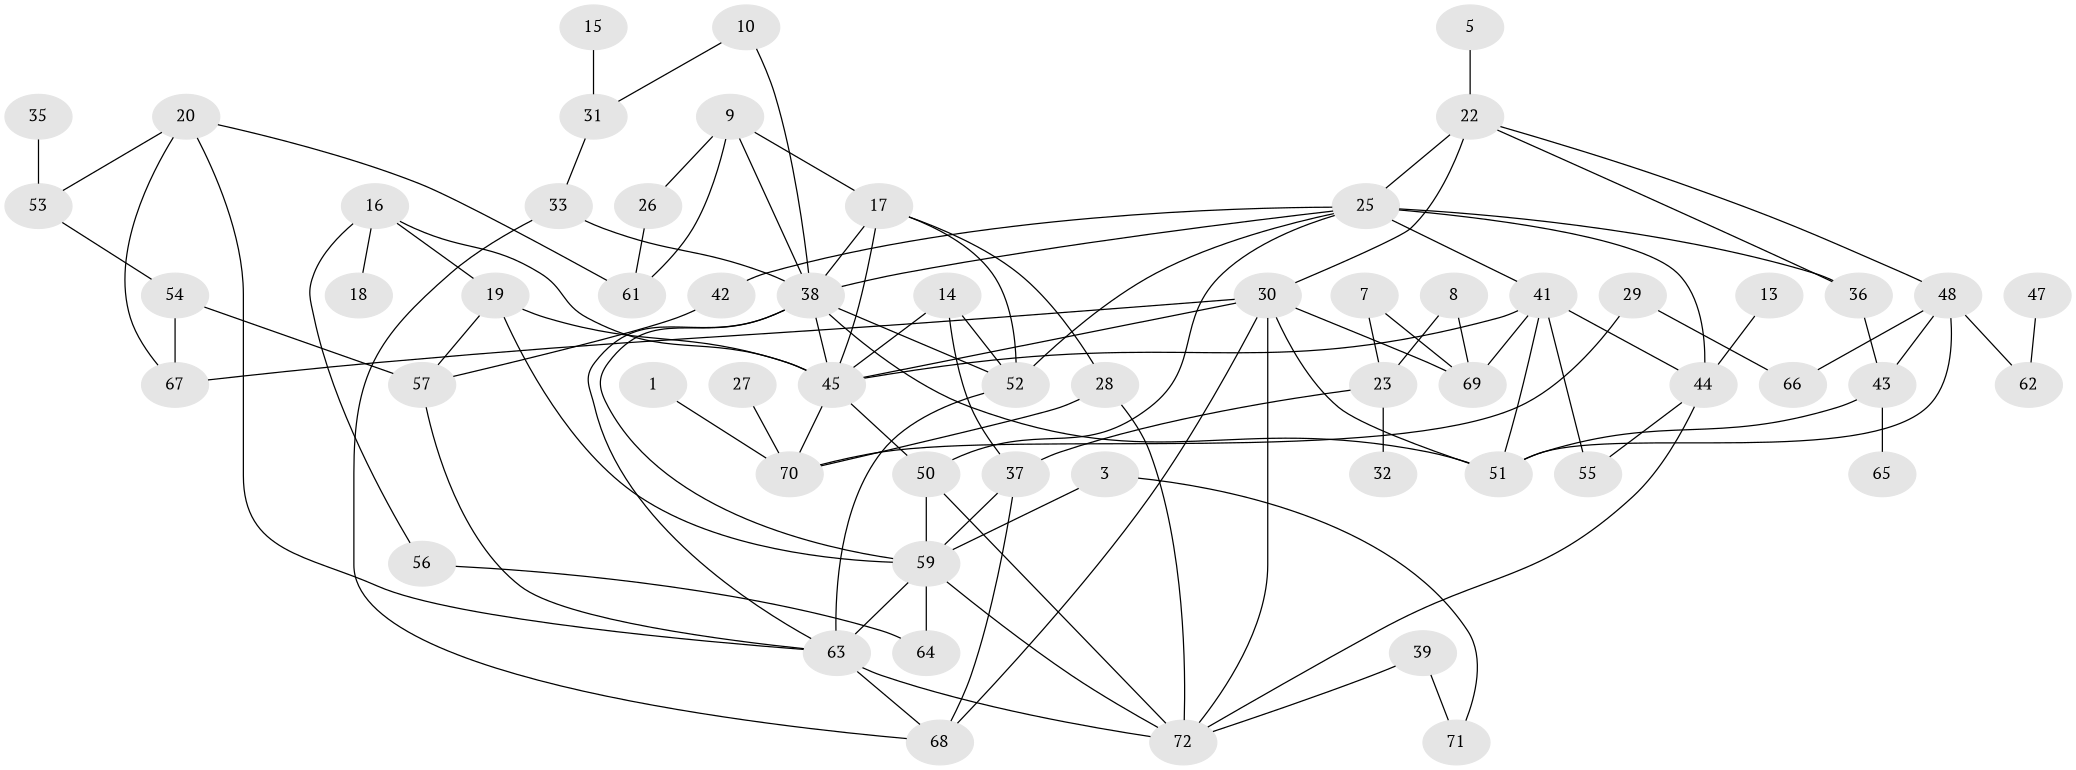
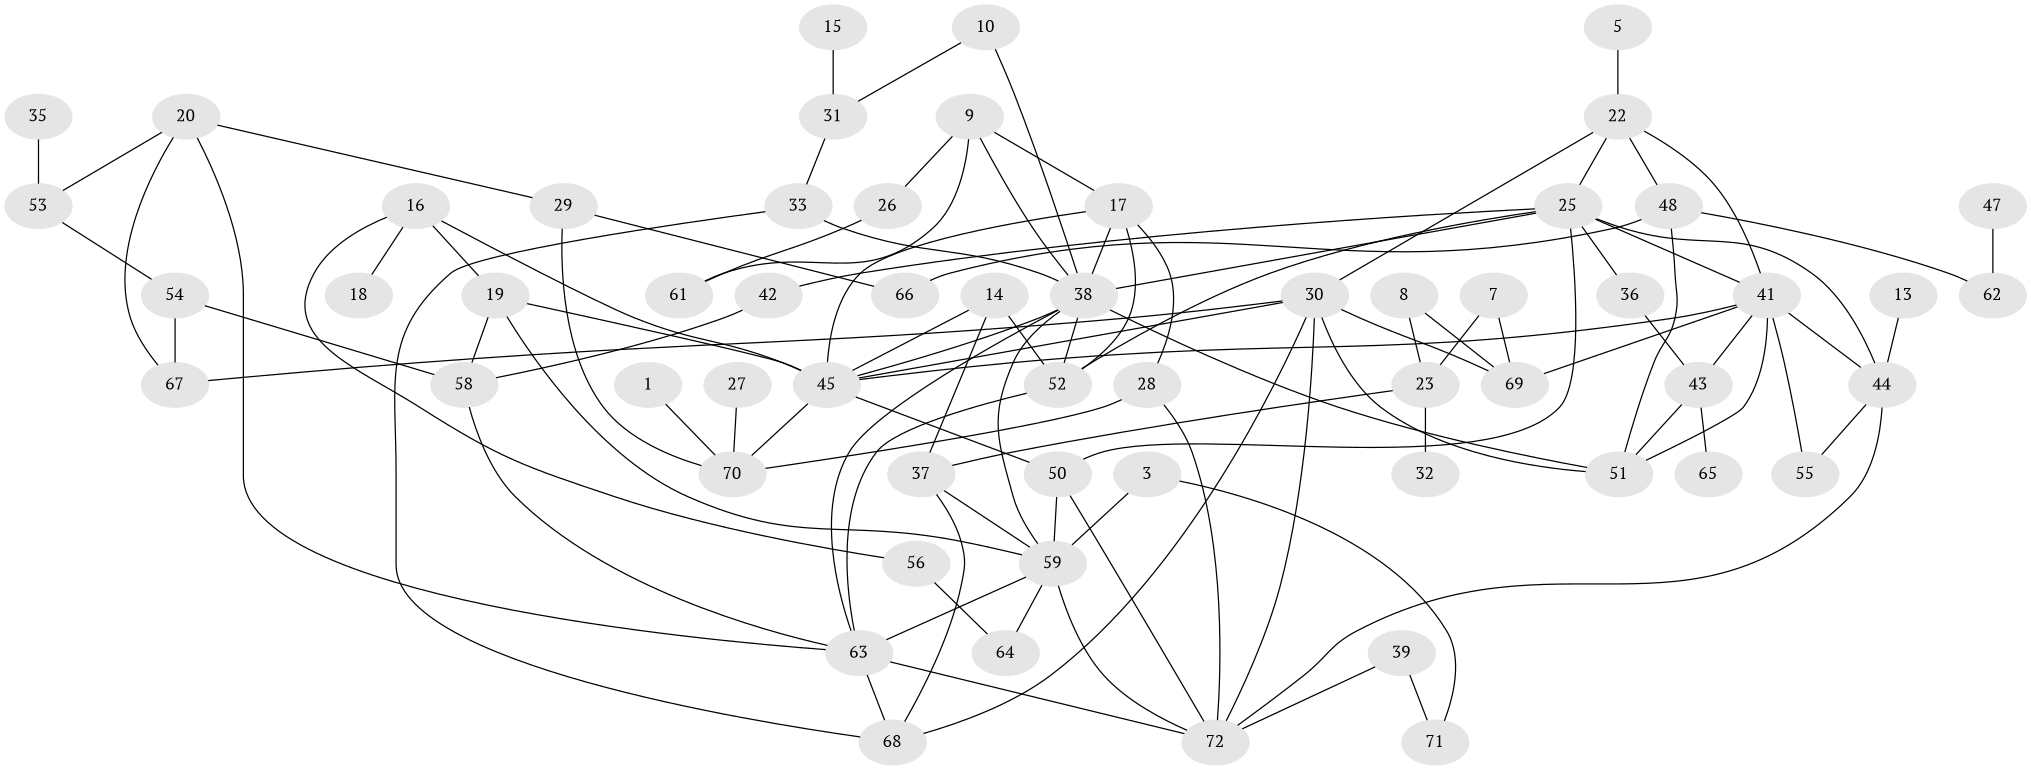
edge "20" -- "61": now "20" -- "29"
edge "22" -- "36": now "22" -- "41"
edge "48" -- "43": now "41" -- "43"
node "57": label "57" -> "58"
